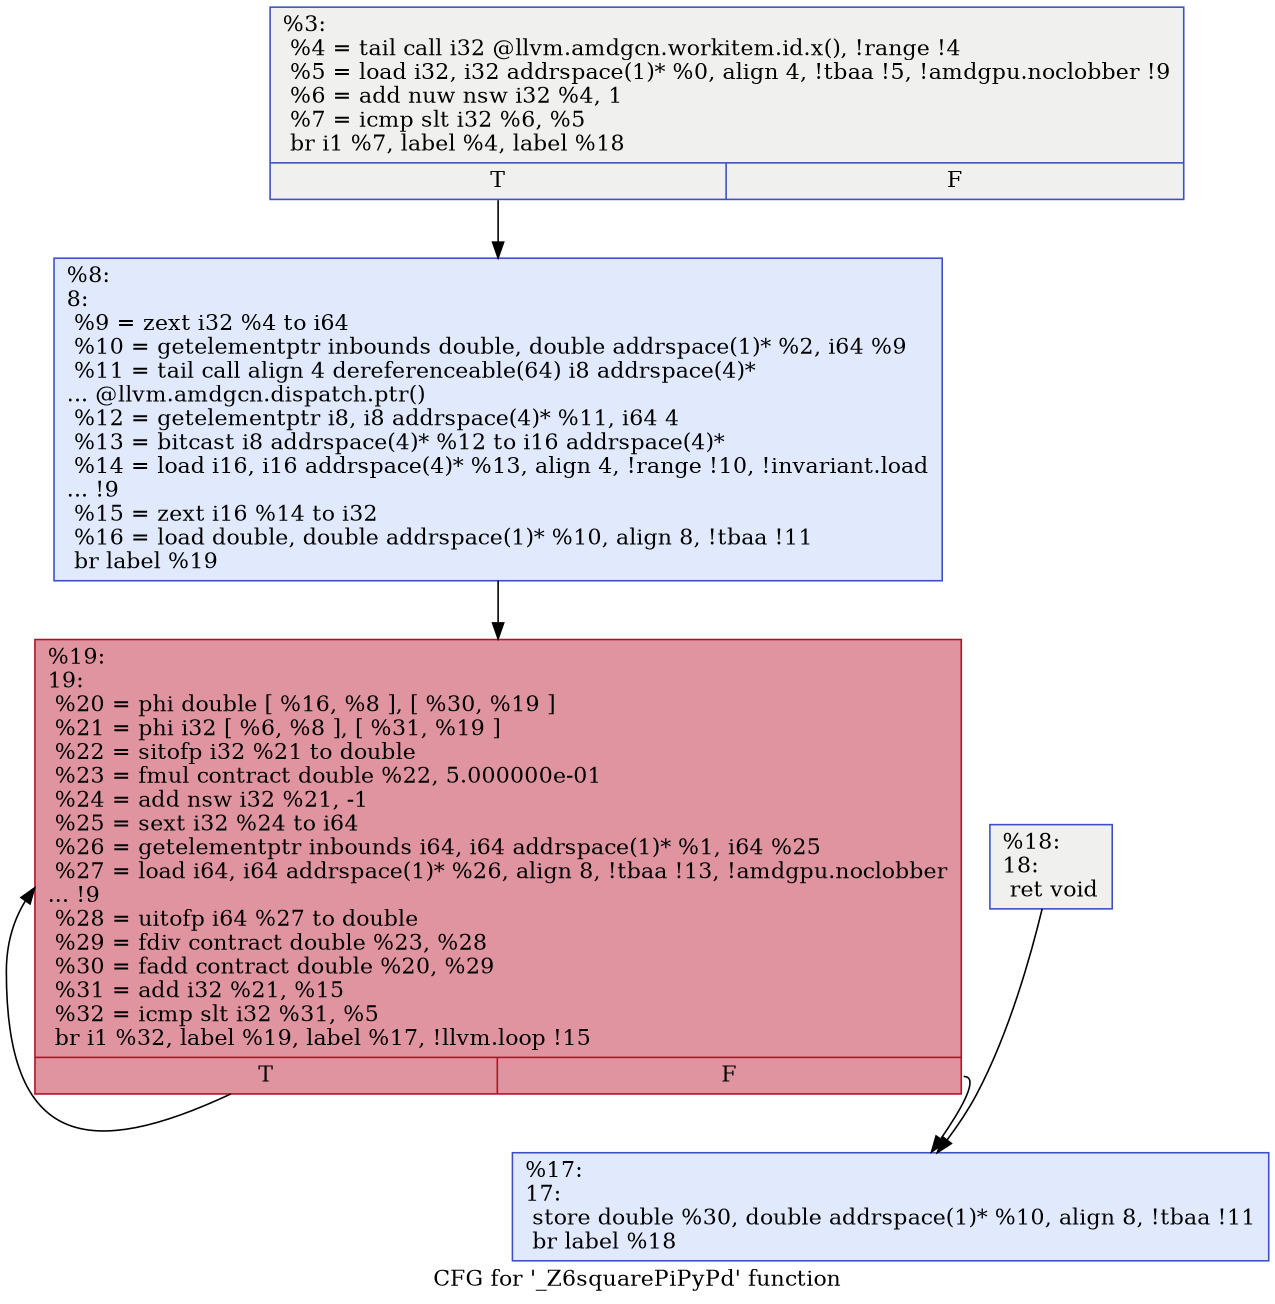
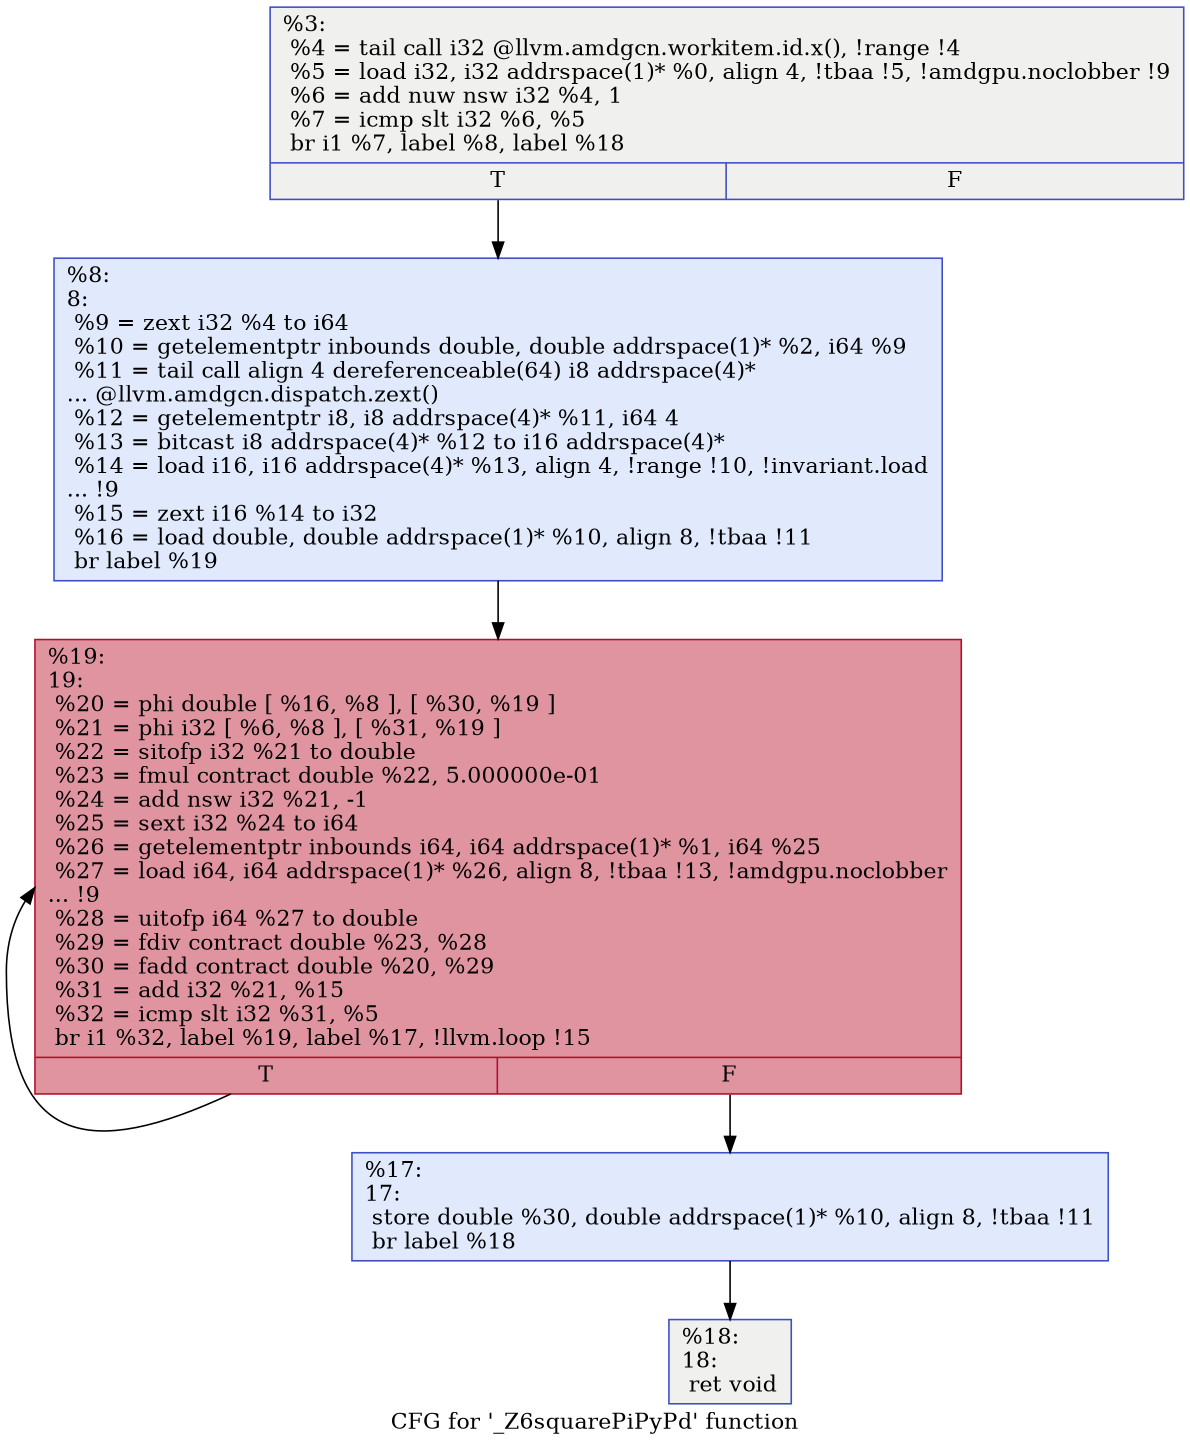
node "%3:": text "br i1 %7, label %4, label %18" -> "br i1 %7, label %8, label %18"
node "%8:": text "... @llvm.amdgcn.dispatch.ptr()" -> "... @llvm.amdgcn.dispatch.zext()"
edge "%18:" -> "%17:": reversed
